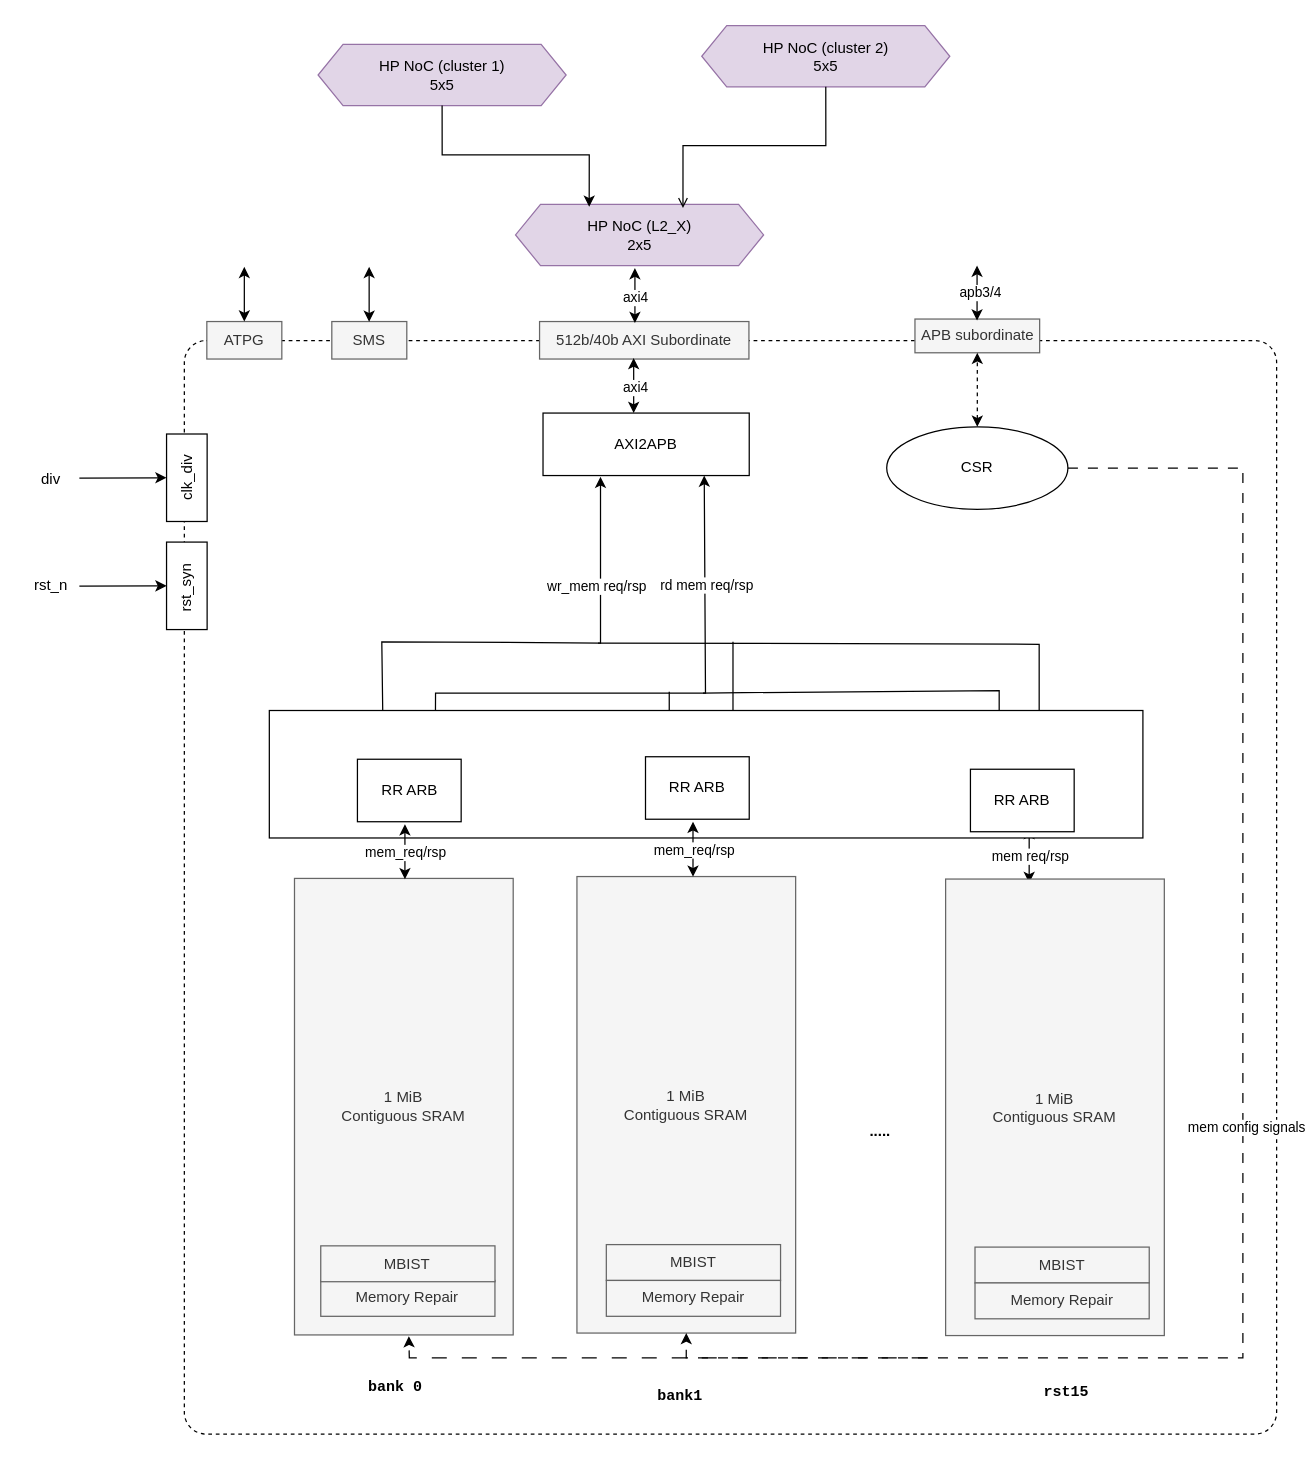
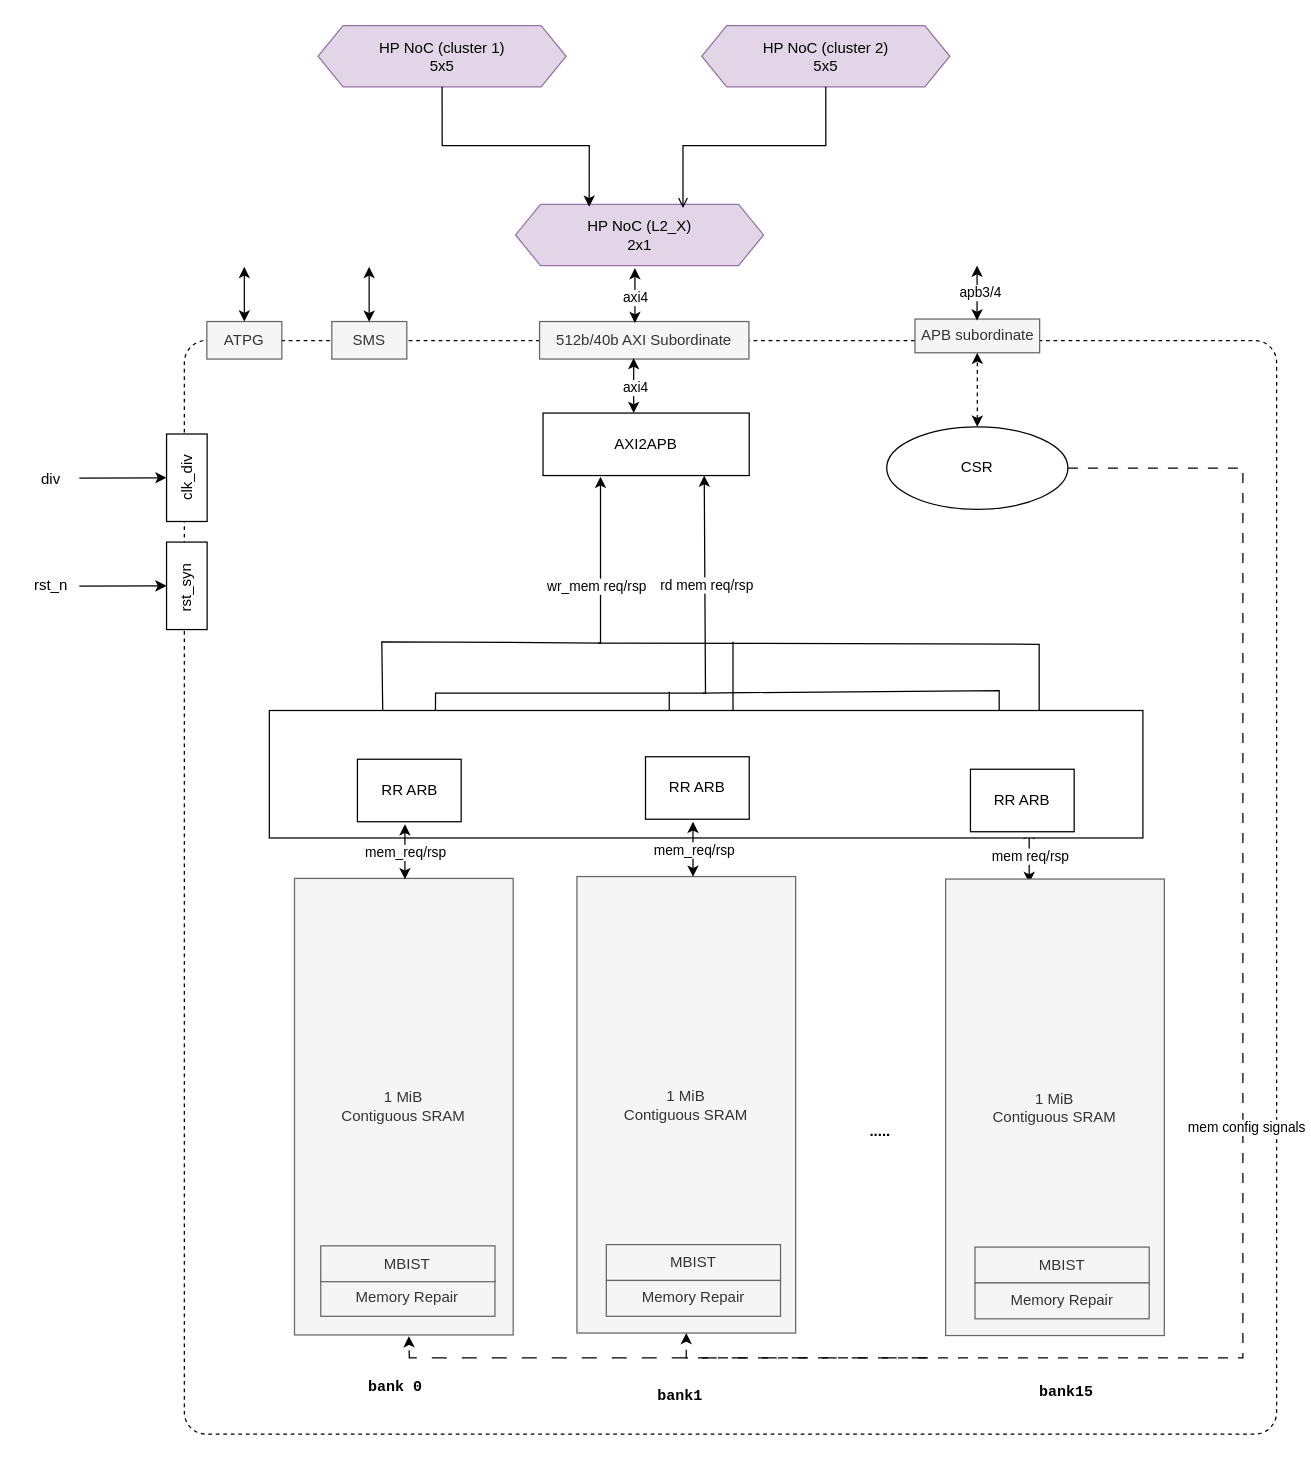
node "HP NoC (cluster 1) 5x5": moved (442, 75) -> (442, 56)
node "HP NoC (L2_X) 2x5": label "HP NoC (L2_X) 2x5" -> "HP NoC (L2_X) 2x1"
node "rst15": label "rst15" -> "bank15"
